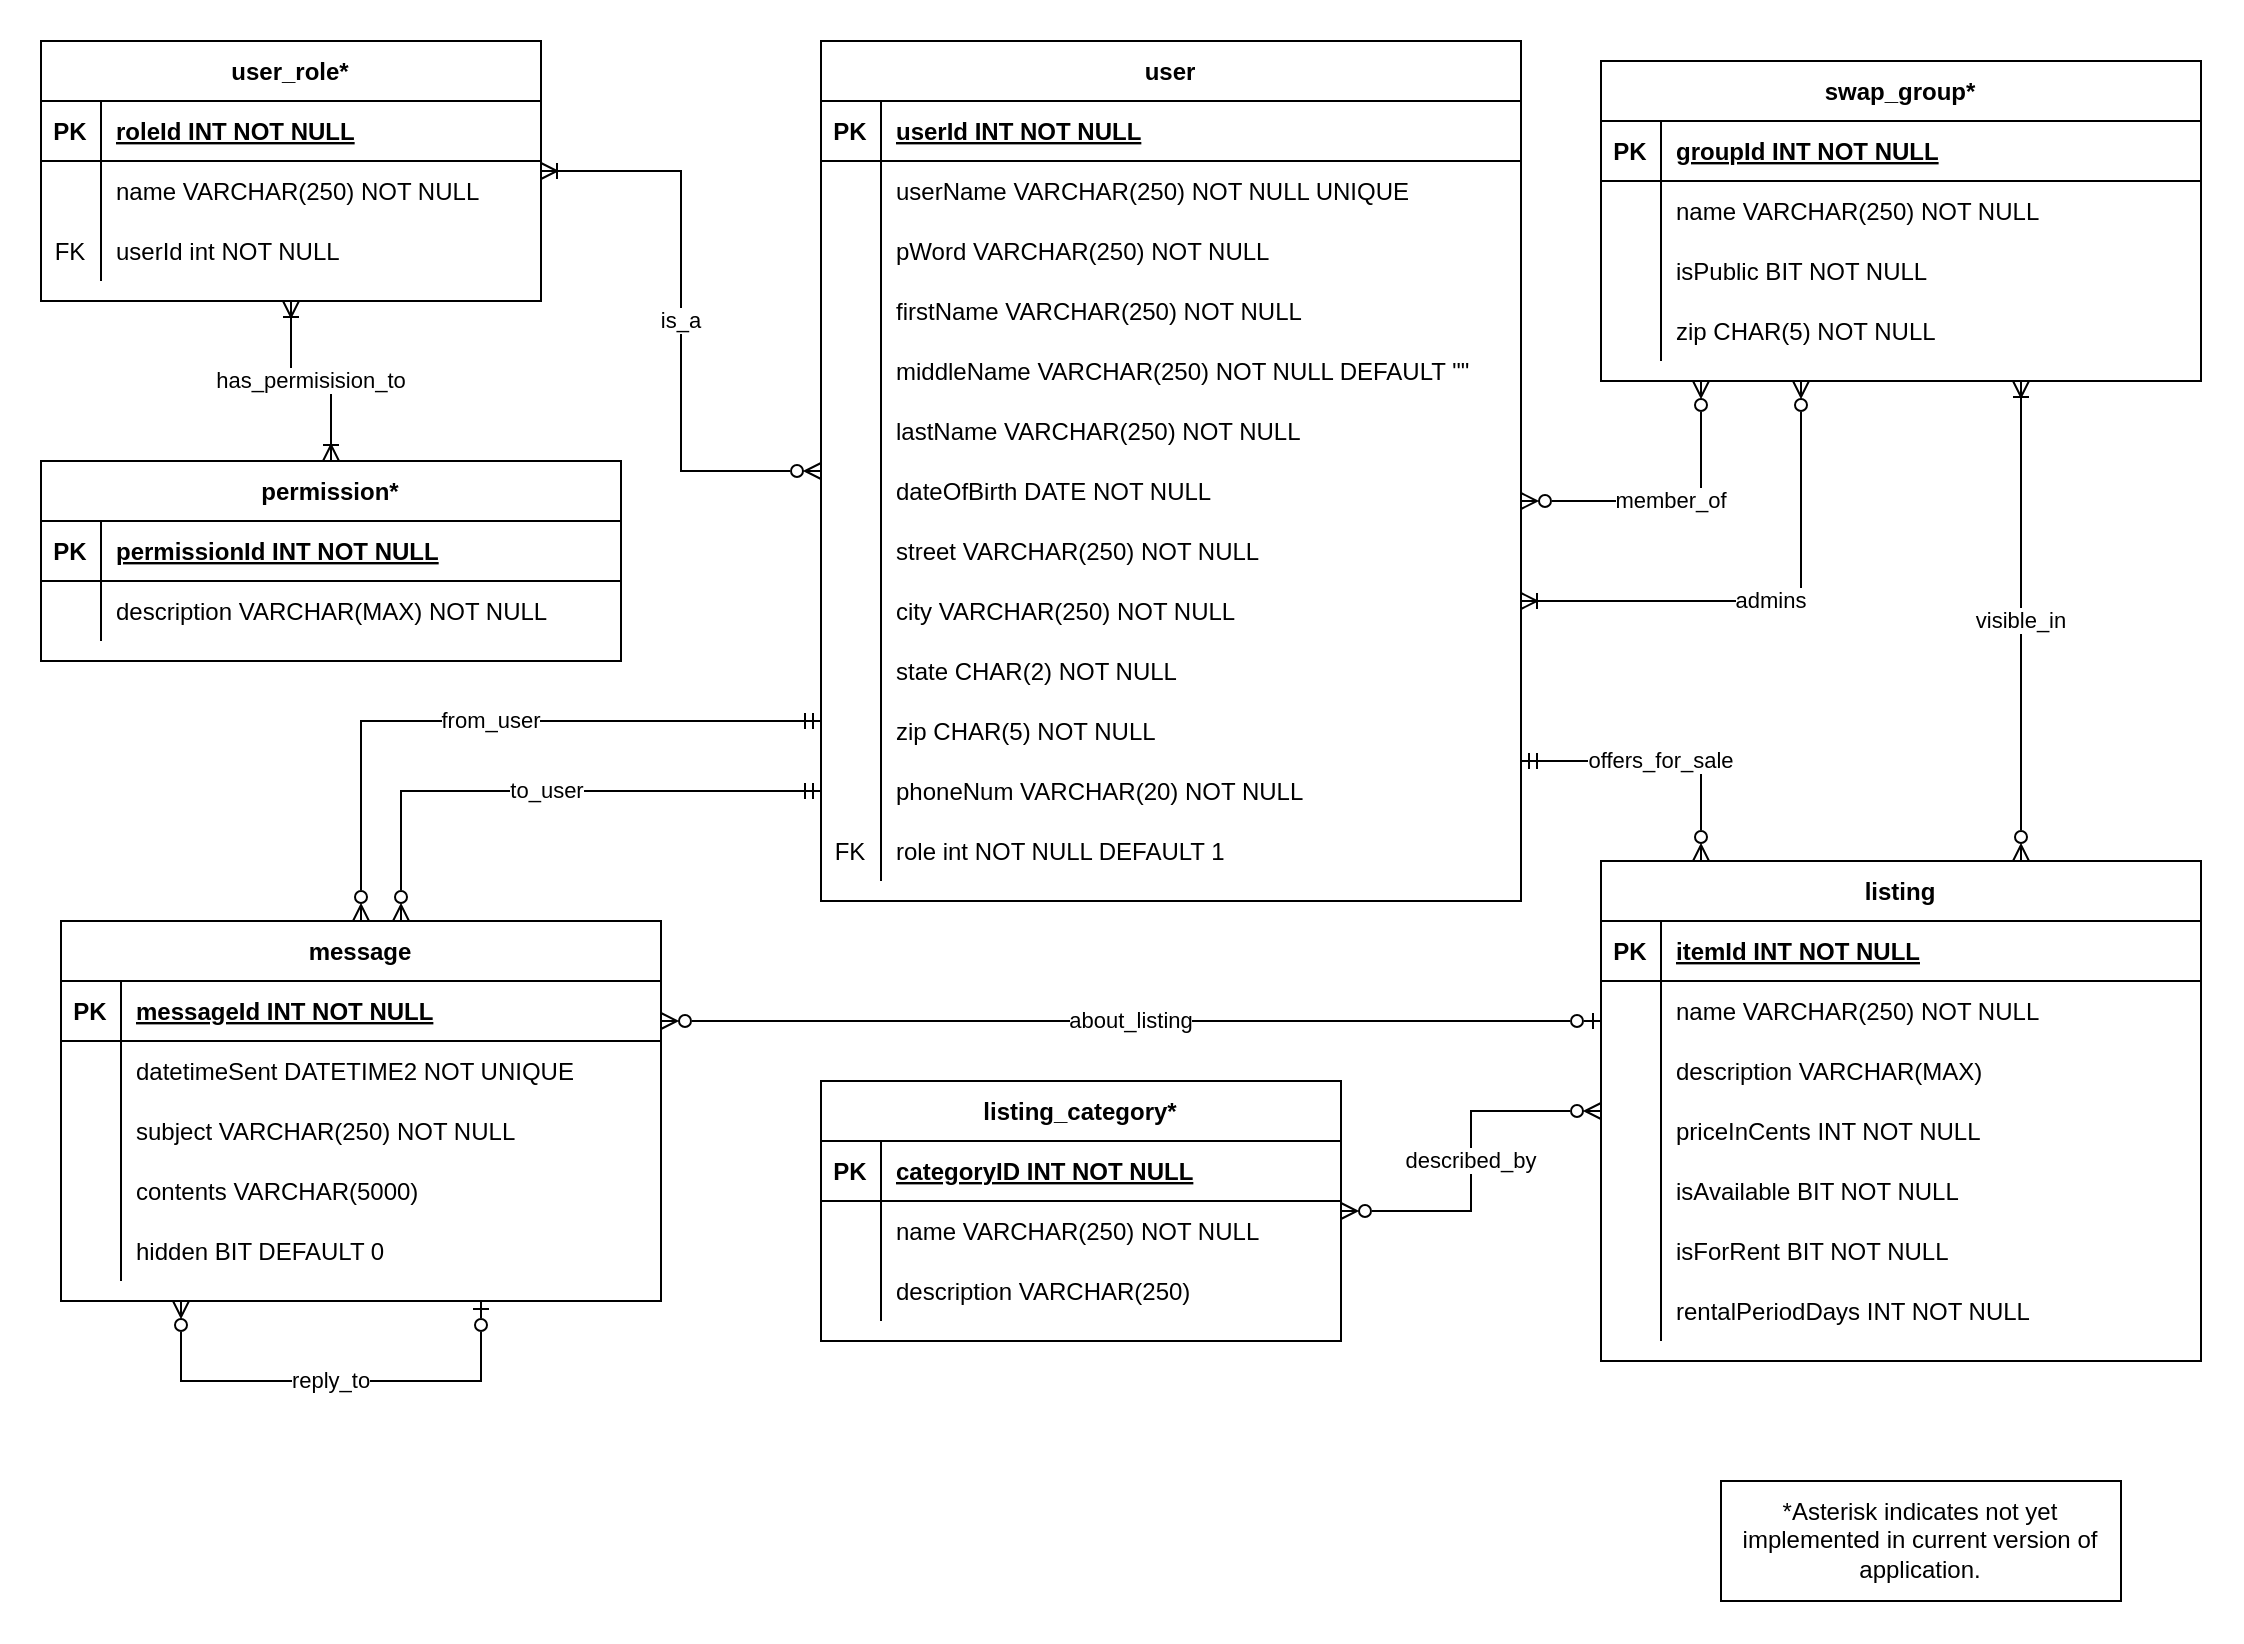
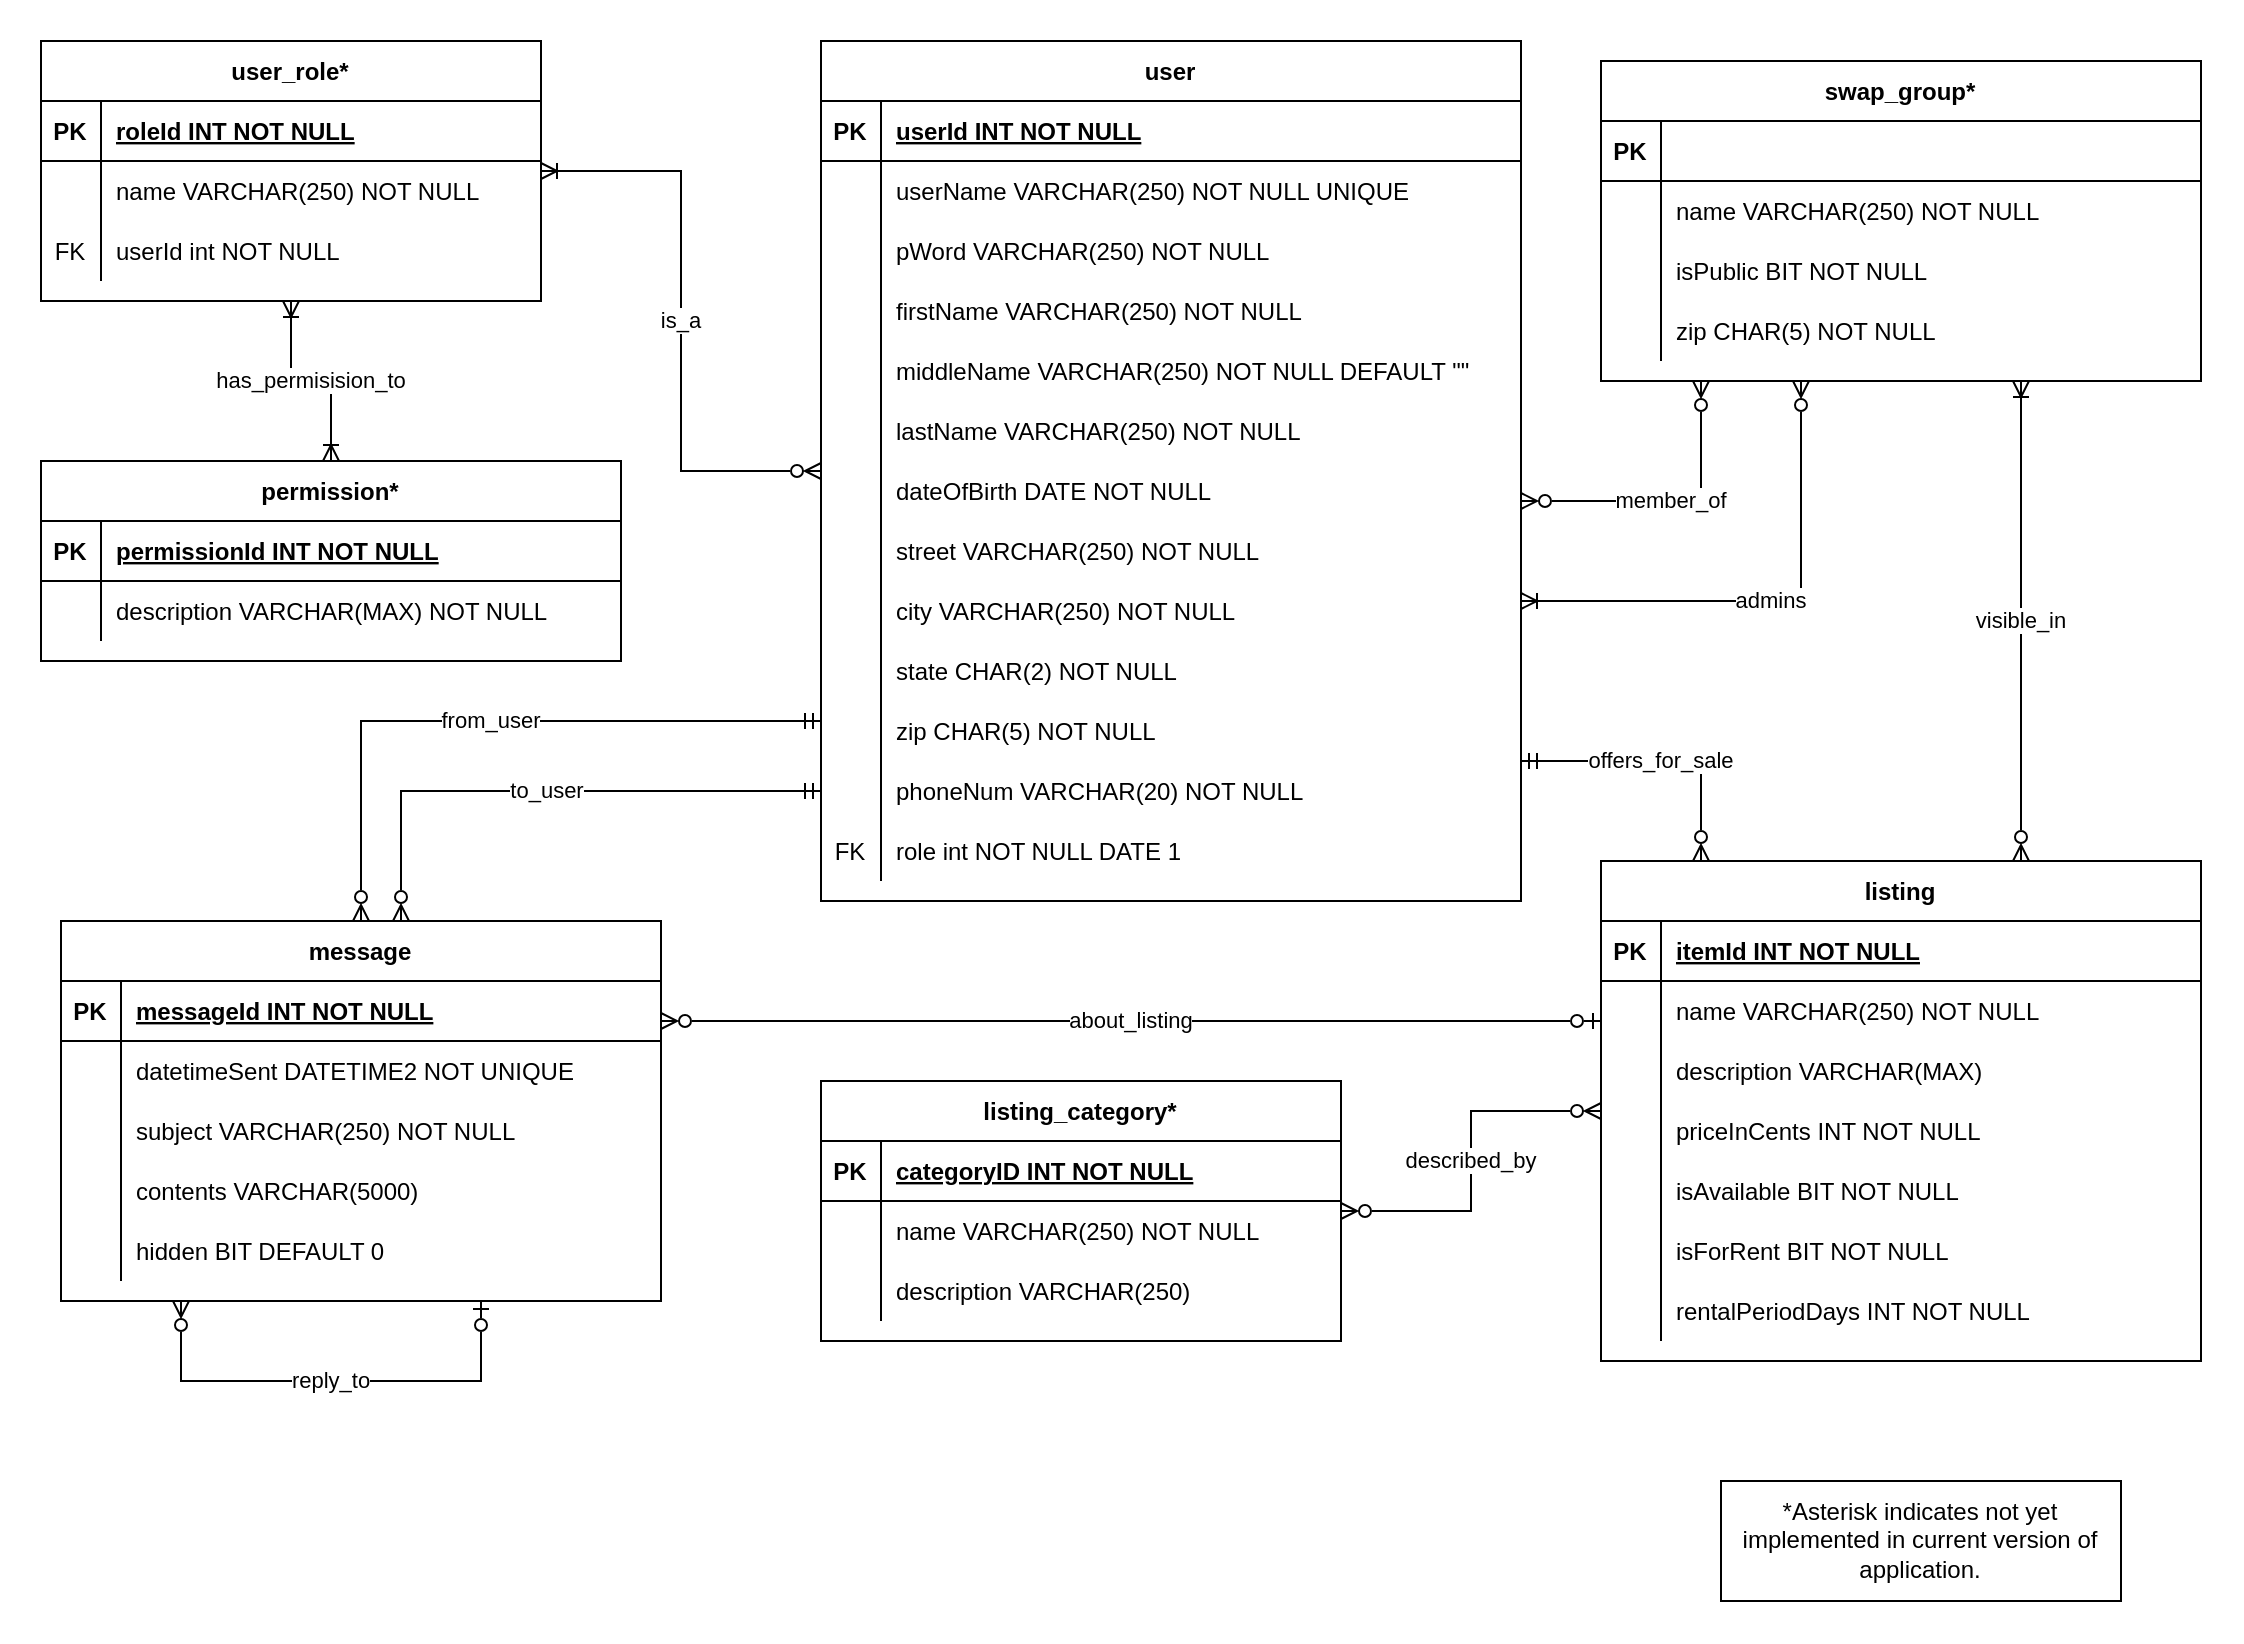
node "groupId INT NOT NULL": removed
node "role int NOT NULL DEFAULT 1": label "role int NOT NULL DEFAULT 1" -> "role int NOT NULL DATE 1"
